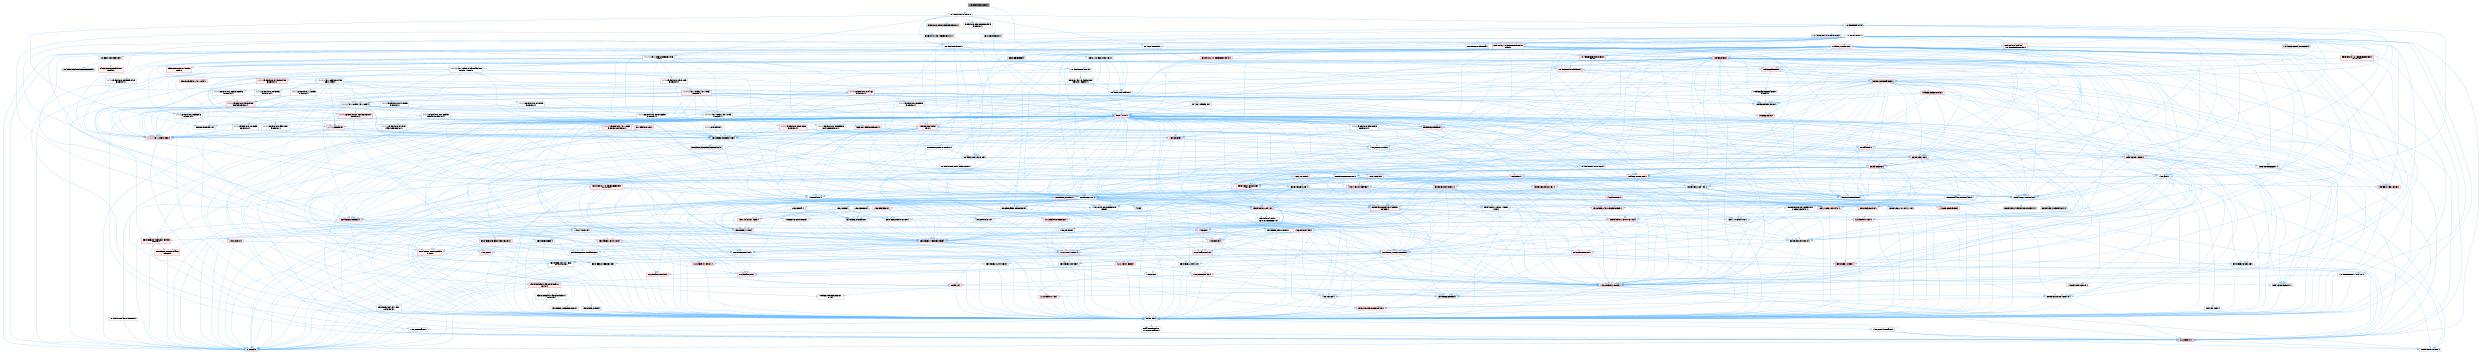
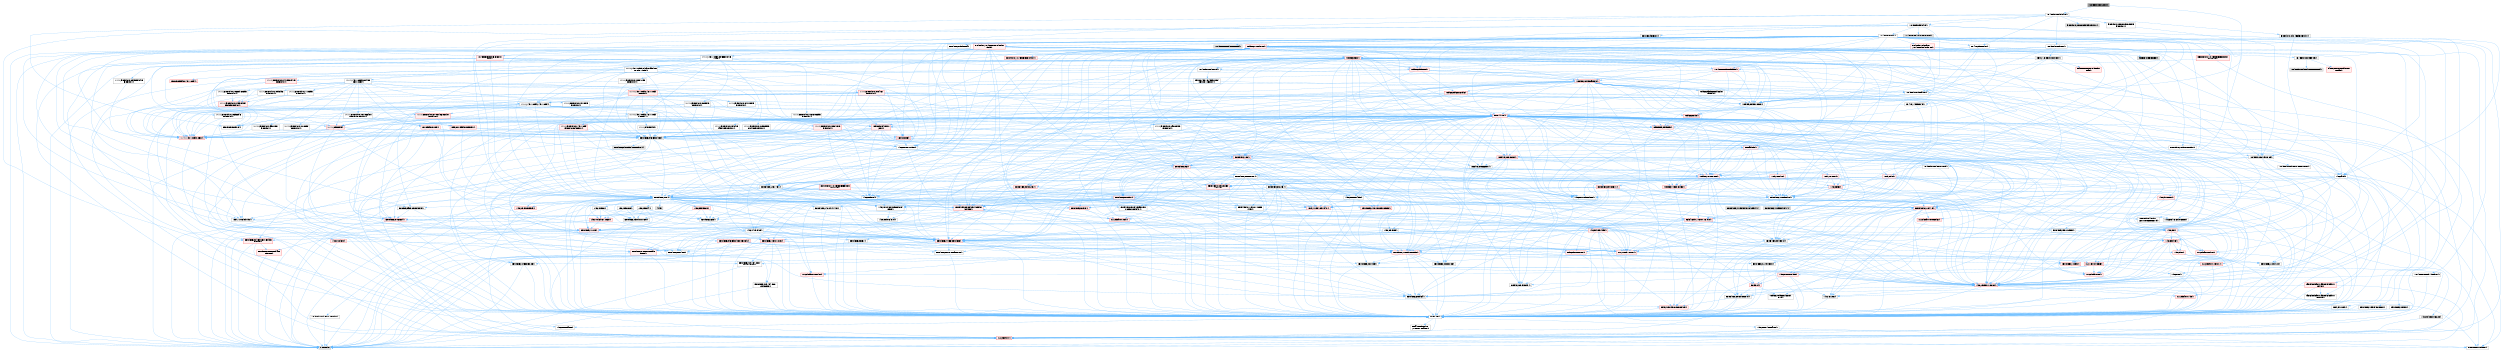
node "Class.generated.h": label "Class.generated.h" -> "SlateColor.generated.h"
node "Misc/UMemoryDefines.h": label "Misc/UMemoryDefines.h" -> "Misc/Parse.h"
node "LosesQualifiers/StructBuilder.h": label "LosesQualifiers/StructBuilder.h" -> "Misc/StructBuilder.h"
node "Templates/SharedList.h": label "Templates/SharedList.h" -> "Templates/Less.h"
edge "Misc/StringFormatArg.h" -> "Containers/ContainersFwd.h": now "Misc/StringFormatArg.h" -> "HAL/Platform.h"
